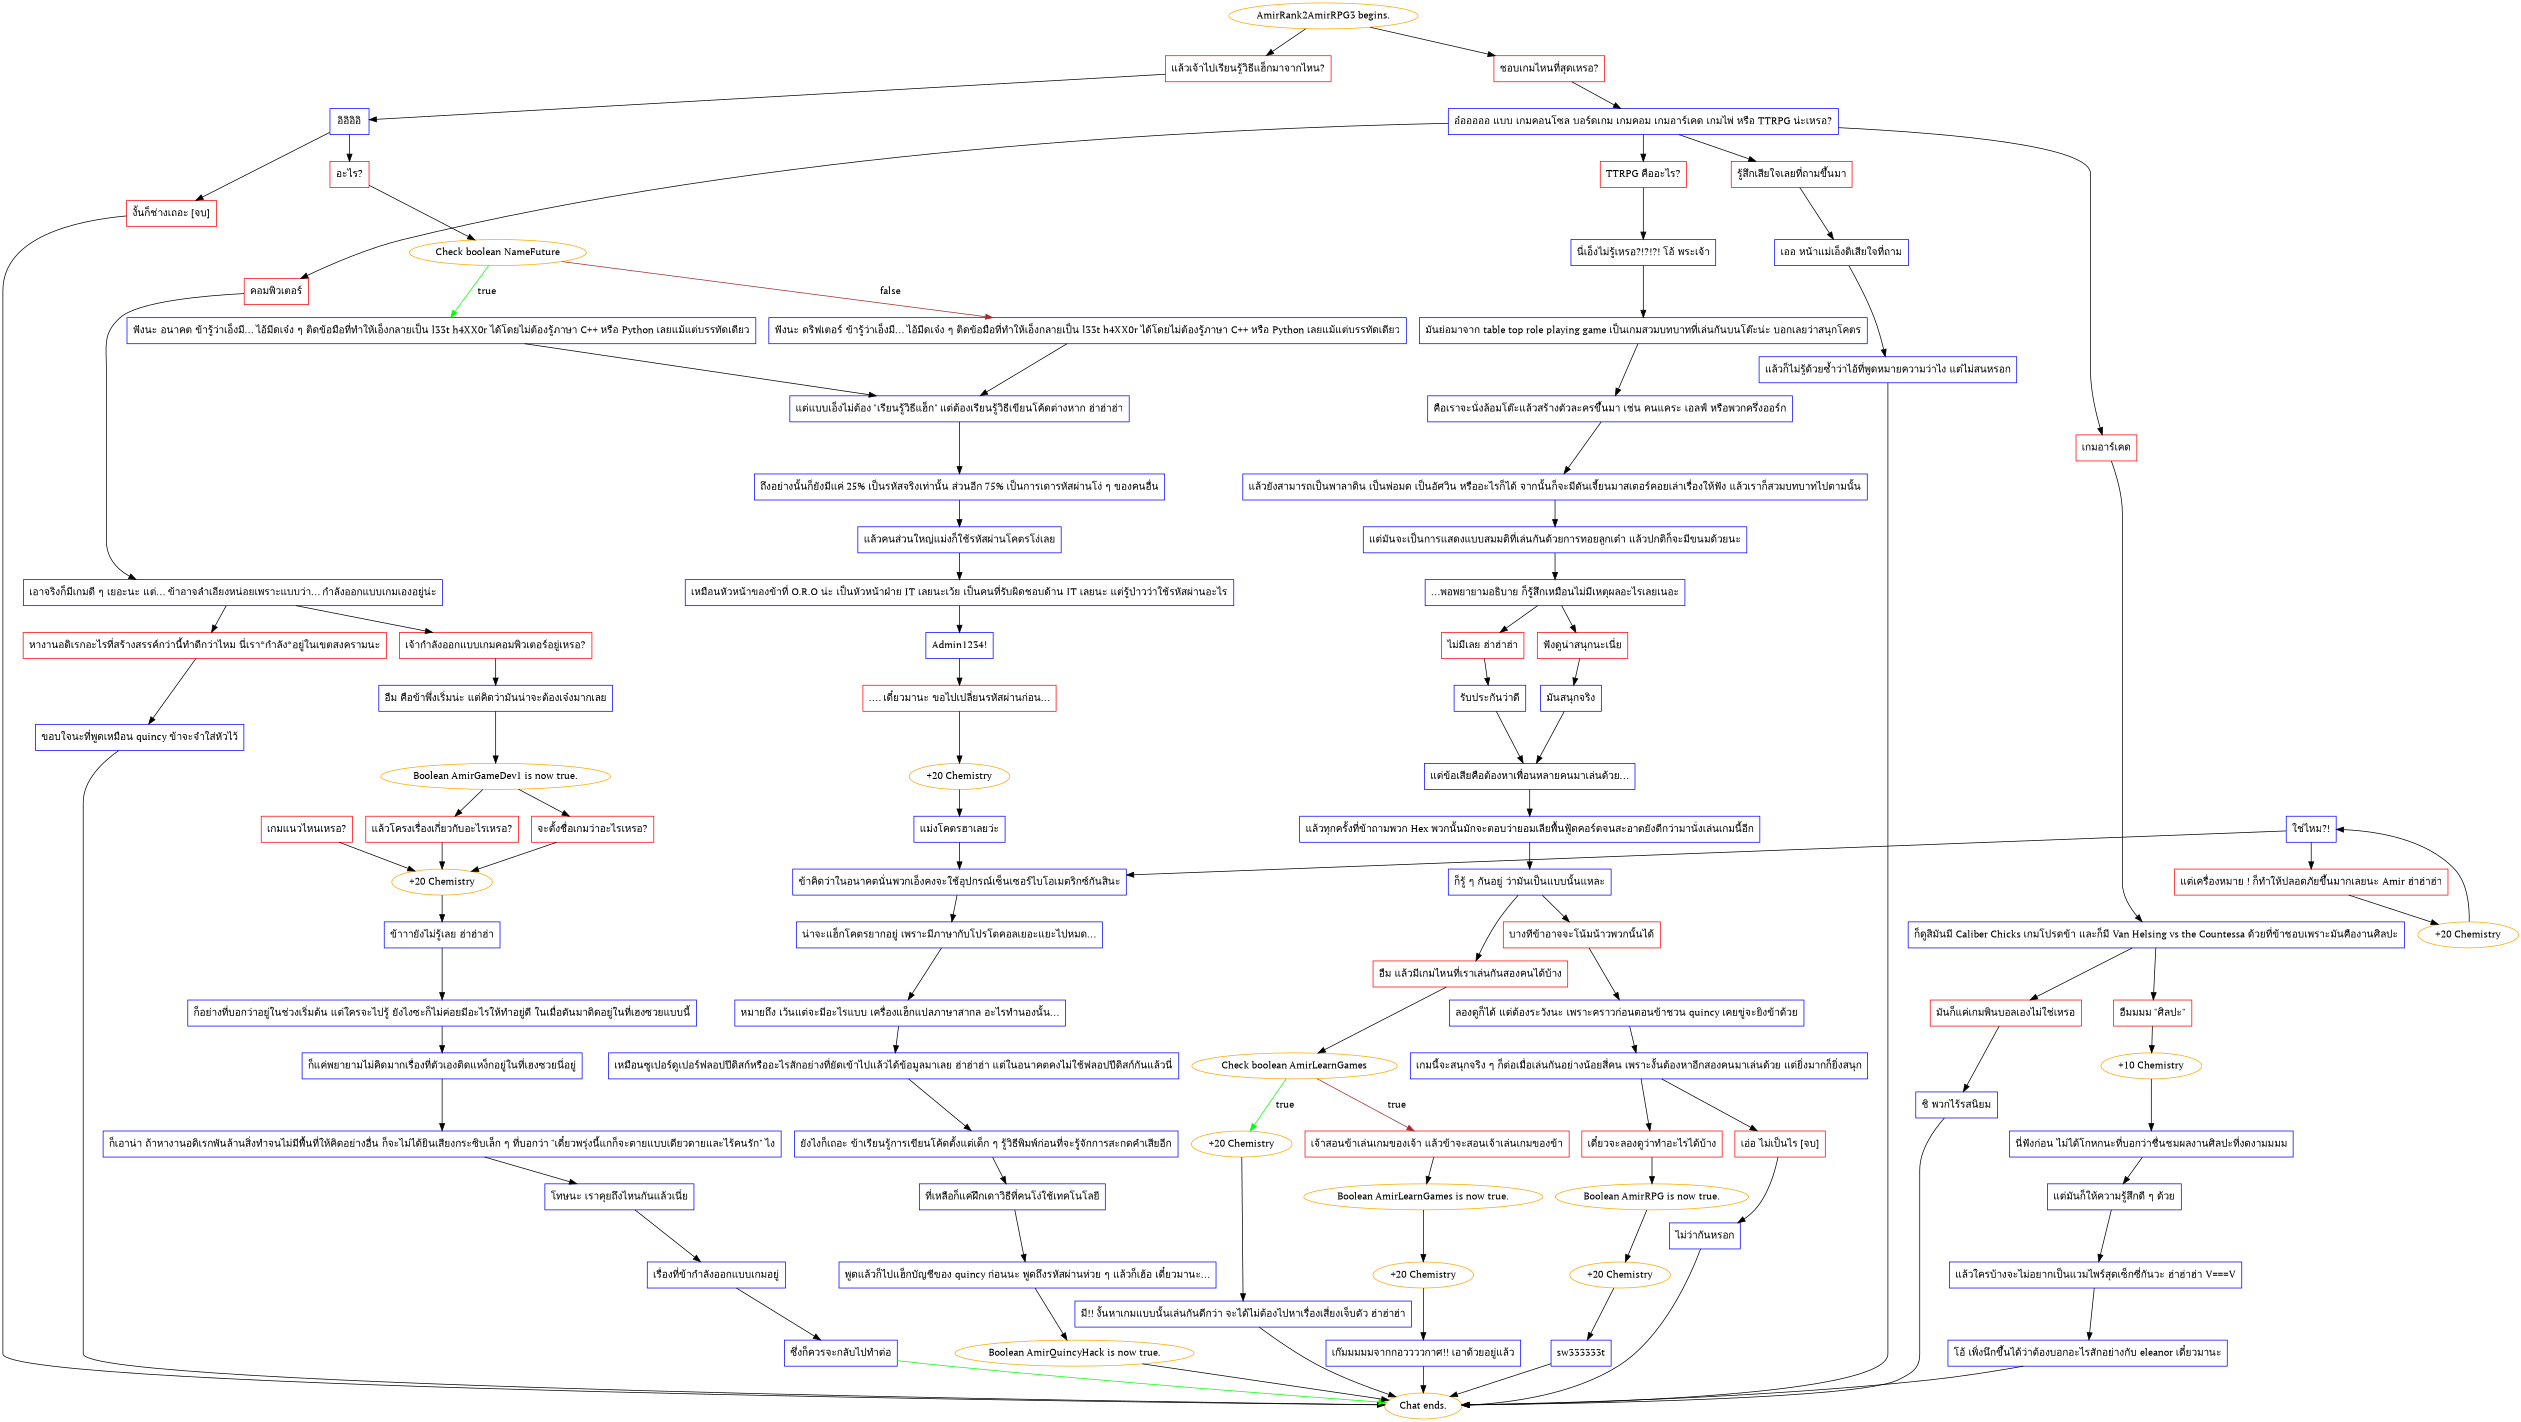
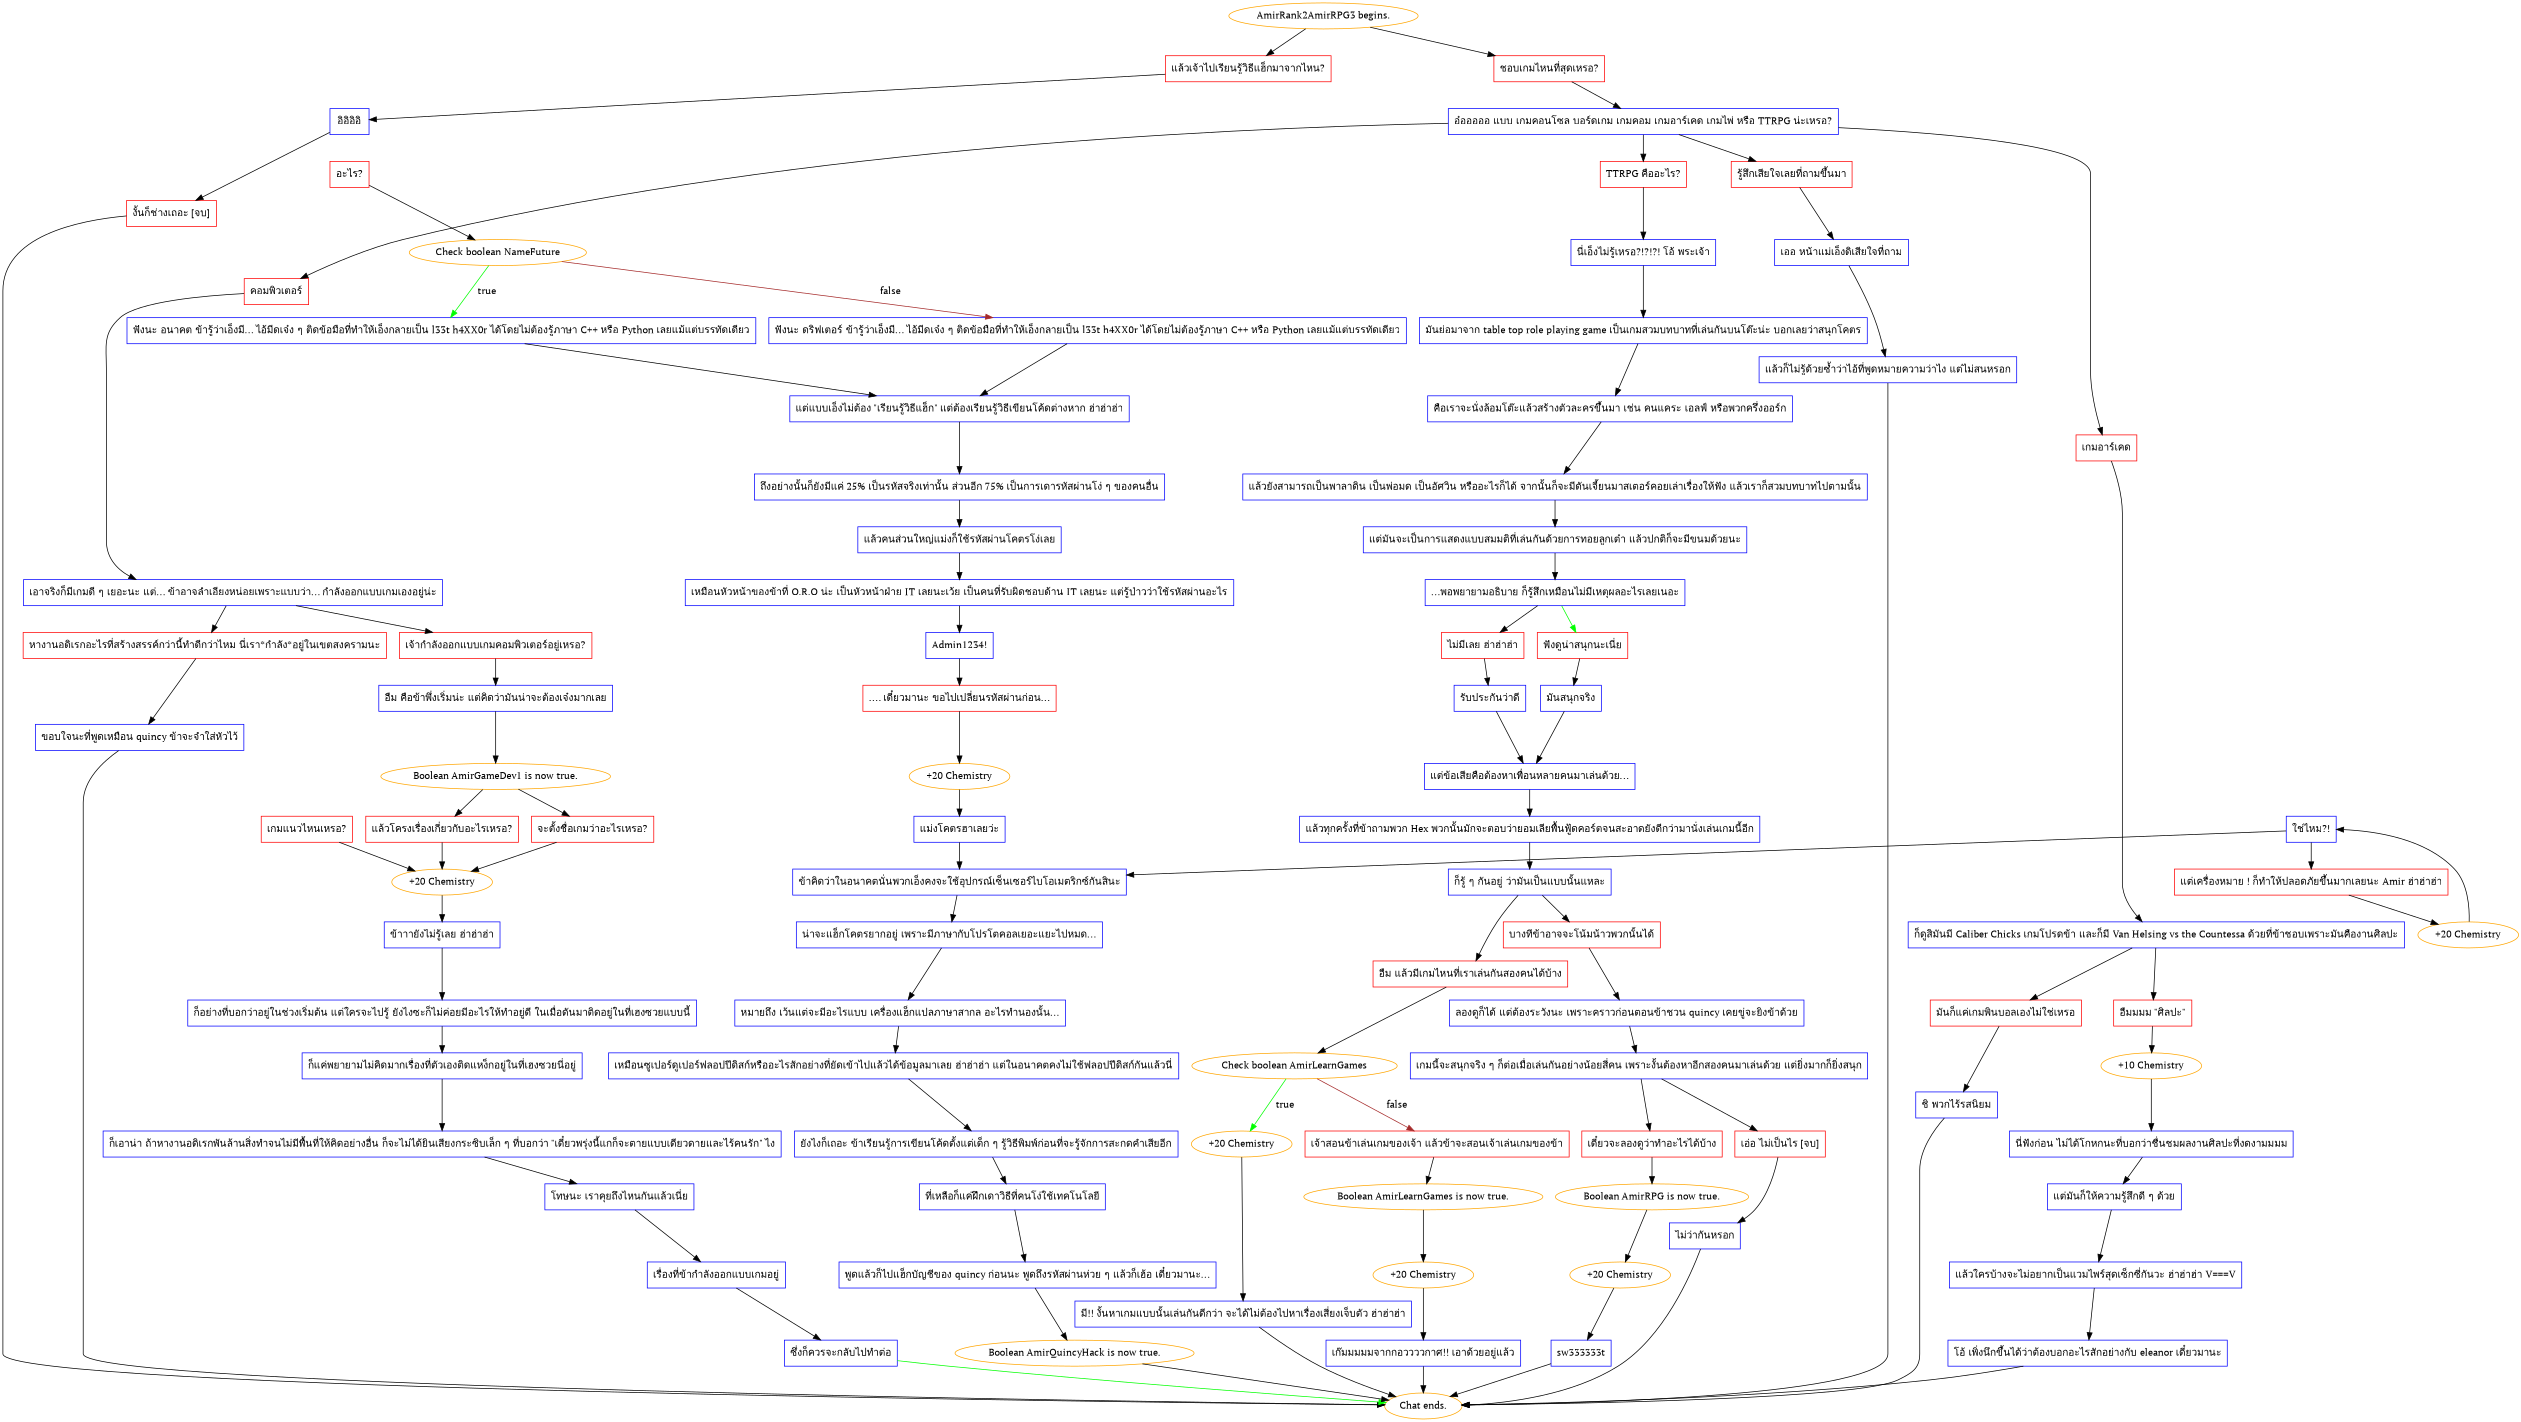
edge "อิอิอิอิ" -> "อะไร?": removed
edge "...พอพยายามอธิบาย ก็รู้สึกเหมือนไม่มีเหตุผลอะไรเลยเนอะ" -> "ฟังดูน่าสนุกนะเนี่ย": color black -> green
edge "Check boolean AmirLearnGames" -> "เจ้าสอนข้าเล่นเกมของเจ้า แล้วข้าจะสอนเจ้าเล่นเกมของข้า": label "true" -> "false"
